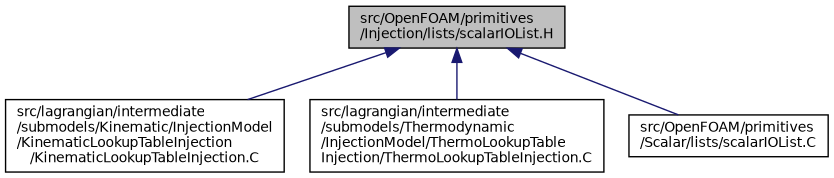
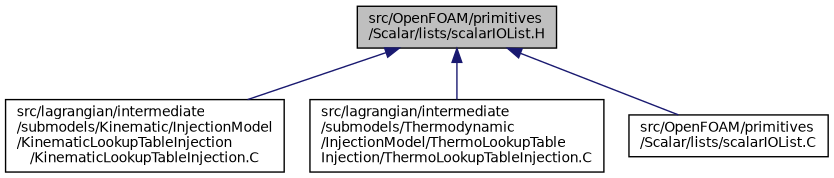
node "src/OpenFOAM/primitives /Injection/lists/scalarIOList.H": label "src/OpenFOAM/primitives /Injection/lists/scalarIOList.H" -> "src/OpenFOAM/primitives /Scalar/lists/scalarIOList.H"
